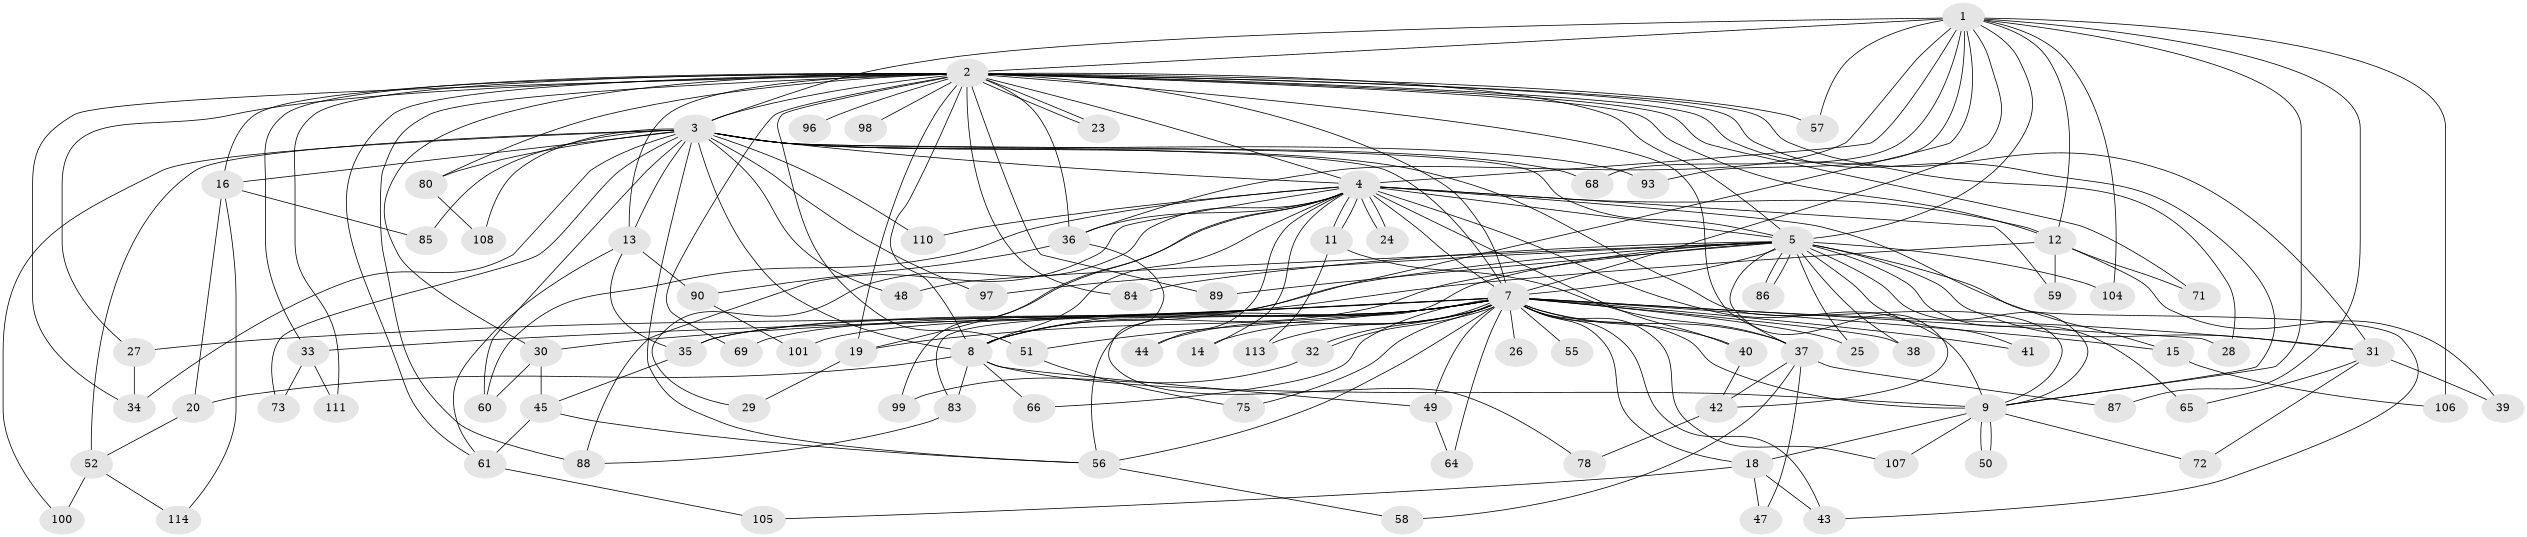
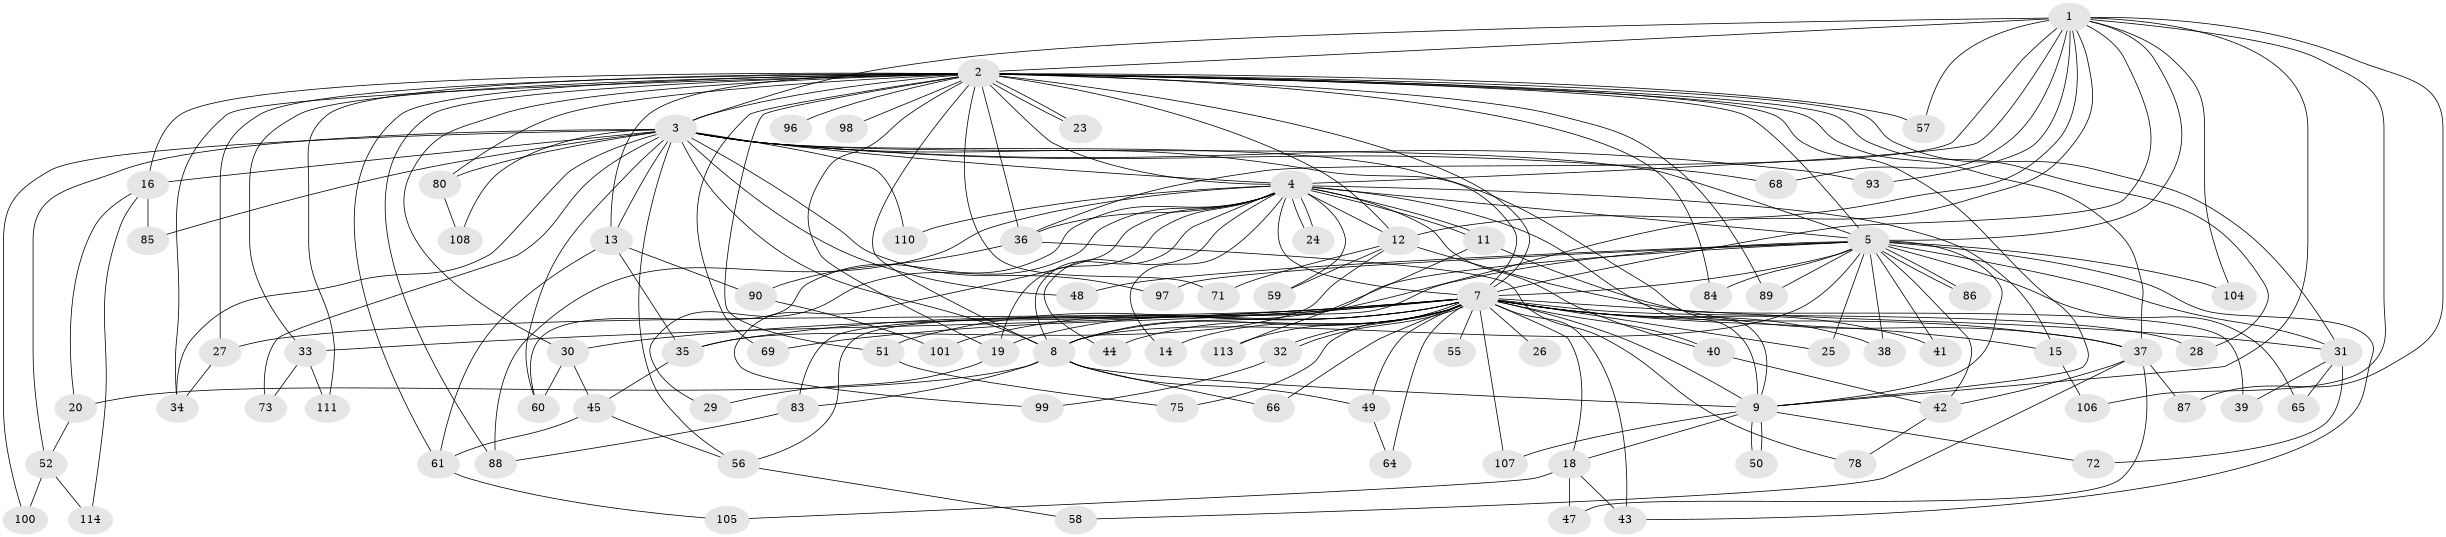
edge "7" -- "56": removed
